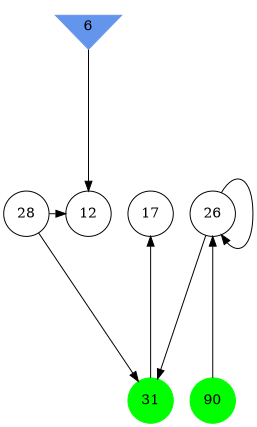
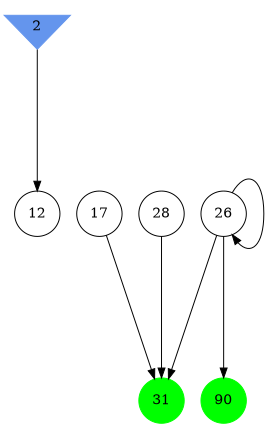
node "6": label "6" -> "2"
edge "28" -> "12": removed
edge "31" -> "17": reversed
edge "90" -> "26": reversed
